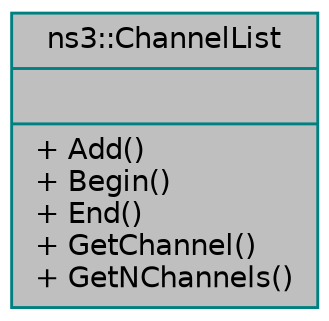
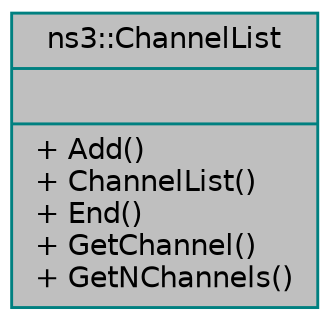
node "ns3::ChannelList": text "+ Begin()" -> "+ ChannelList()"
